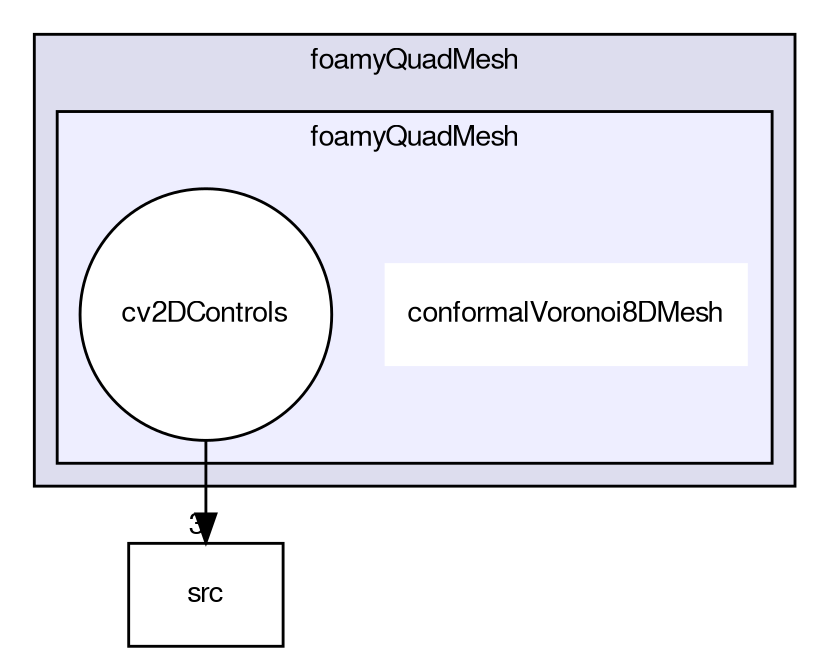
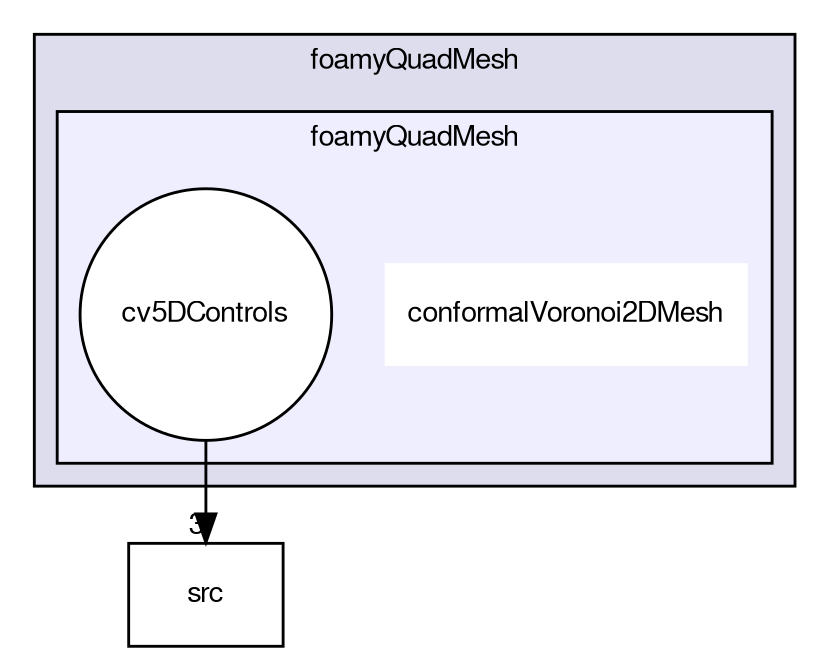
node "cv2DControls": label "cv2DControls" -> "cv5DControls"
node "conformalVoronoi8DMesh": label "conformalVoronoi8DMesh" -> "conformalVoronoi2DMesh"
